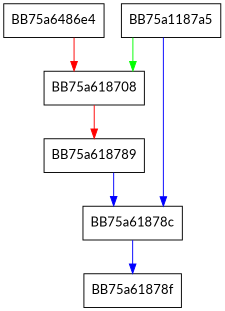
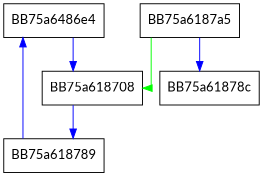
node "BB75a1187a5": label "BB75a1187a5" -> "BB75a6187a5"
edge "BB75a6486e4" -> "BB75a618708": color red -> blue
edge "BB75a618708" -> "BB75a618789": color red -> blue
edge "BB75a618789" -> "BB75a61878c": now "BB75a618789" -> "BB75a6486e4"
node "BB75a61878f": removed
